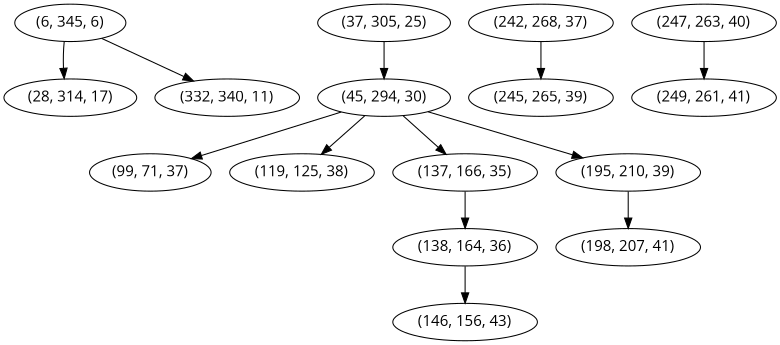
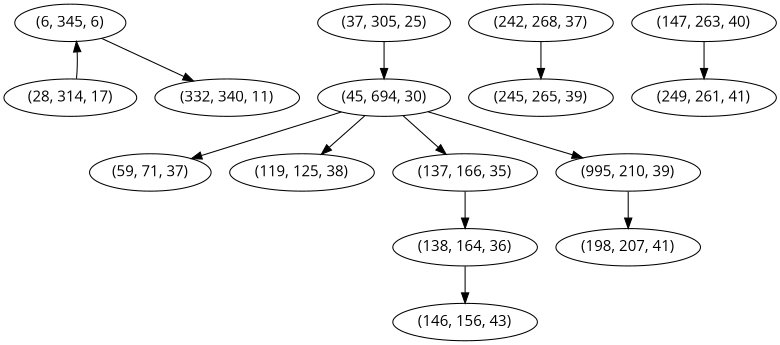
node "(247, 263, 40)": label "(247, 263, 40)" -> "(147, 263, 40)"
edge "(6, 345, 6)" -> "(28, 314, 17)": reversed
node "(45, 294, 30)": label "(45, 294, 30)" -> "(45, 694, 30)"
node "(99, 71, 37)": label "(99, 71, 37)" -> "(59, 71, 37)"
node "(195, 210, 39)": label "(195, 210, 39)" -> "(995, 210, 39)"
